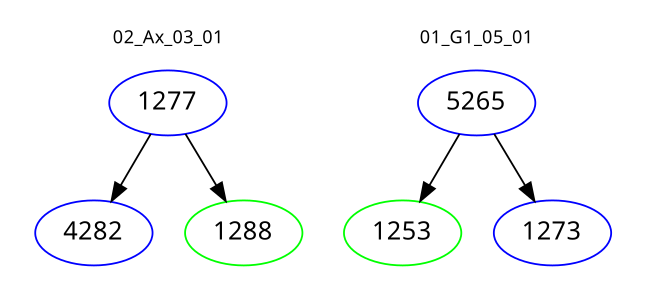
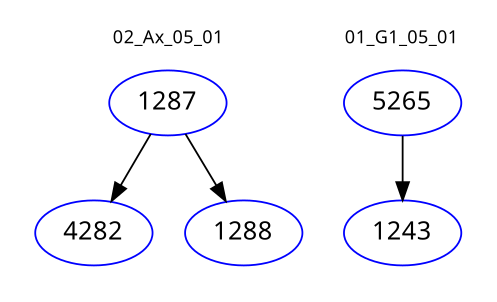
cluster "02_Ax_03_01": label "02_Ax_03_01" -> "02_Ax_05_01"
node "1277": label "1277" -> "1287"
node "1288": color green -> blue
node "1253": removed
node "1273": label "1273" -> "1243"
